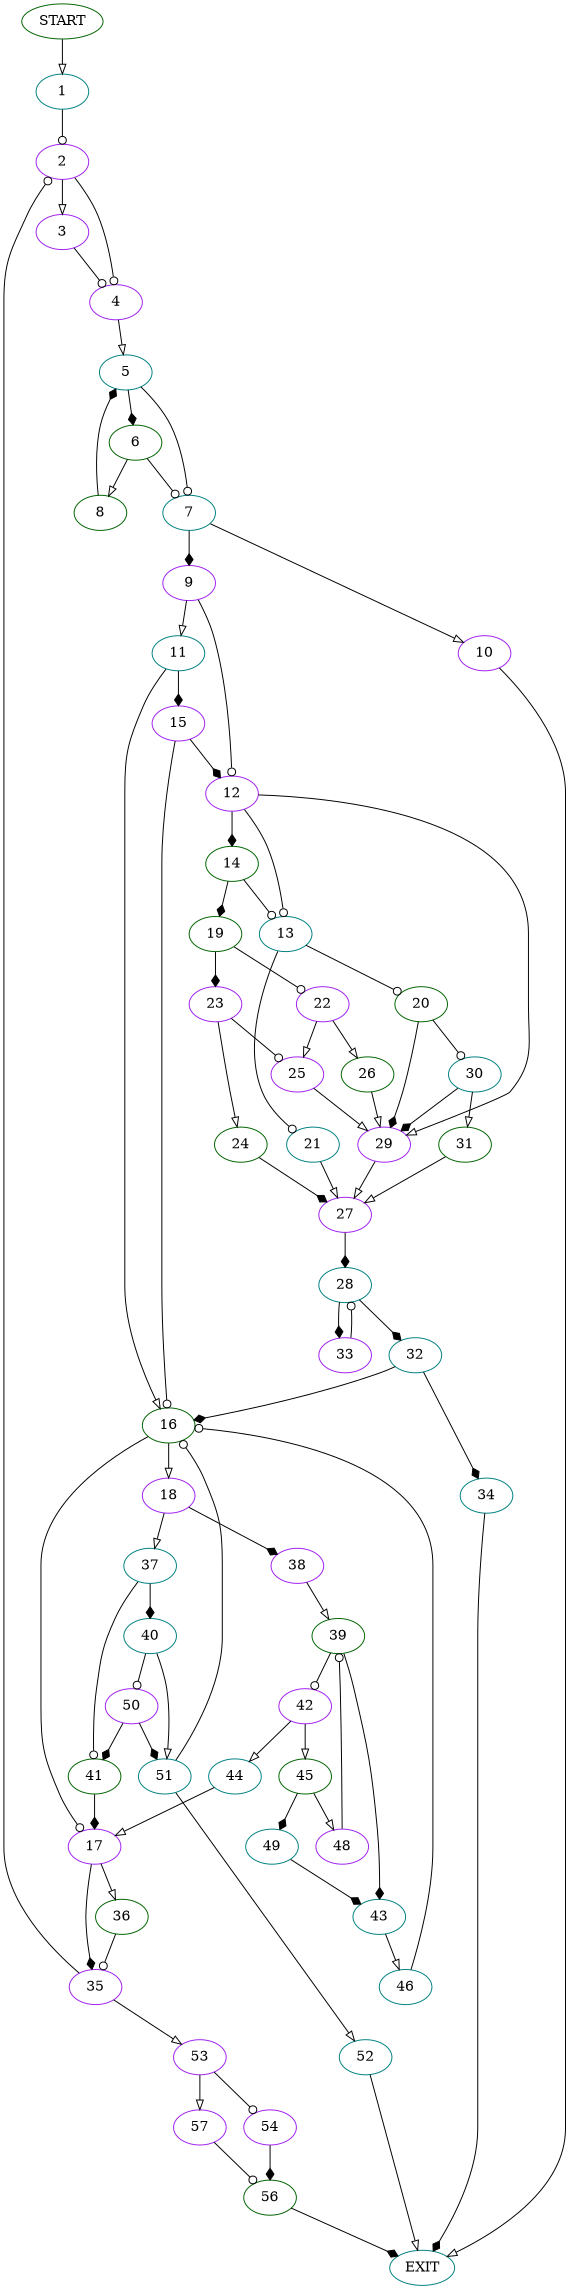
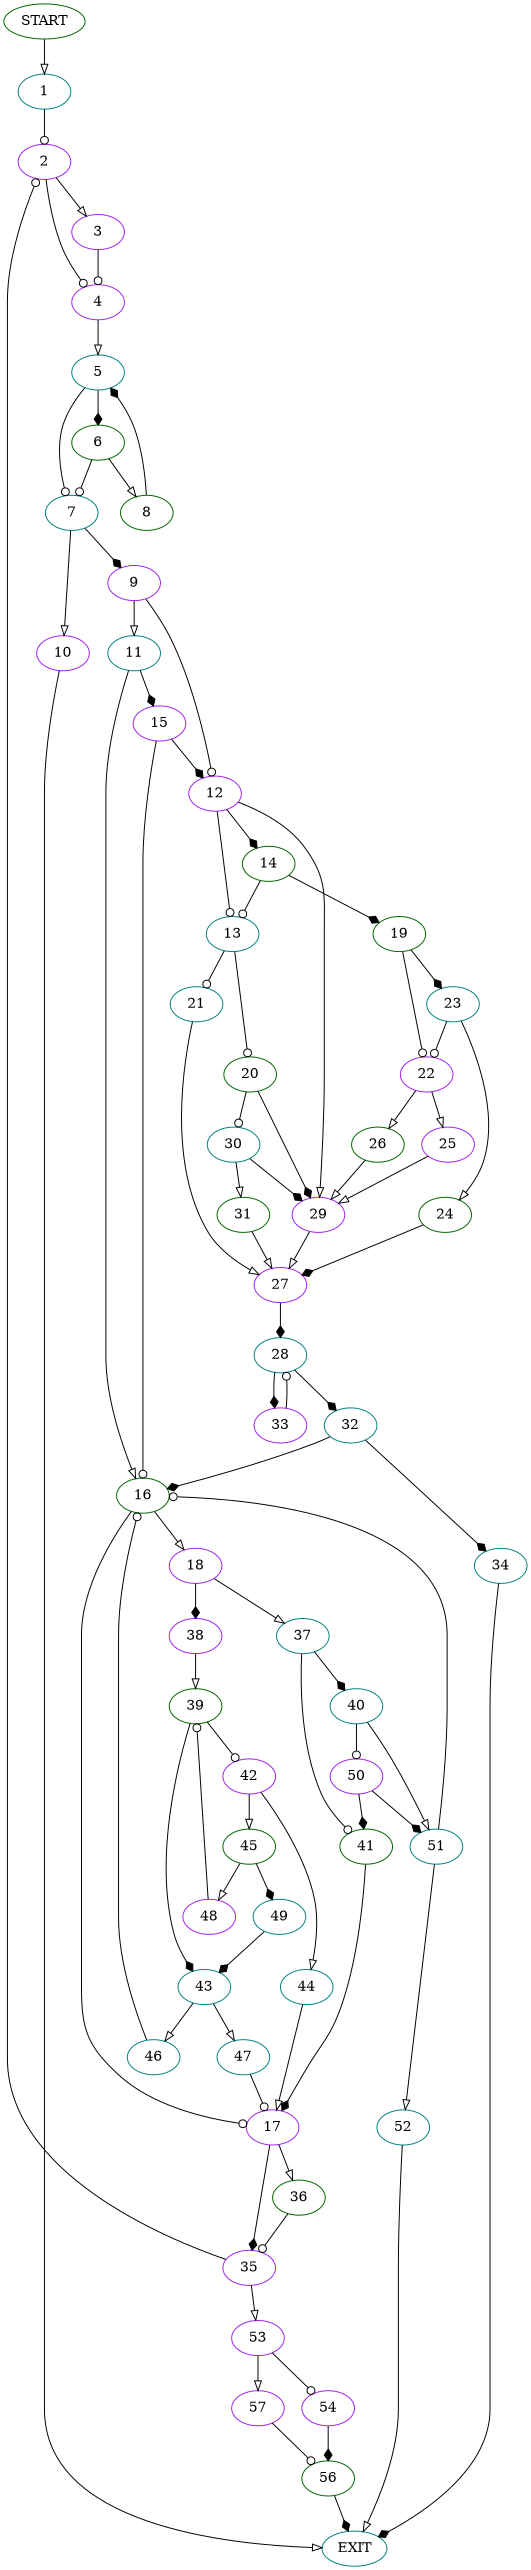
node "23": color purple -> teal
edge "23" -> "25": now "23" -> "22"
node "47": added
